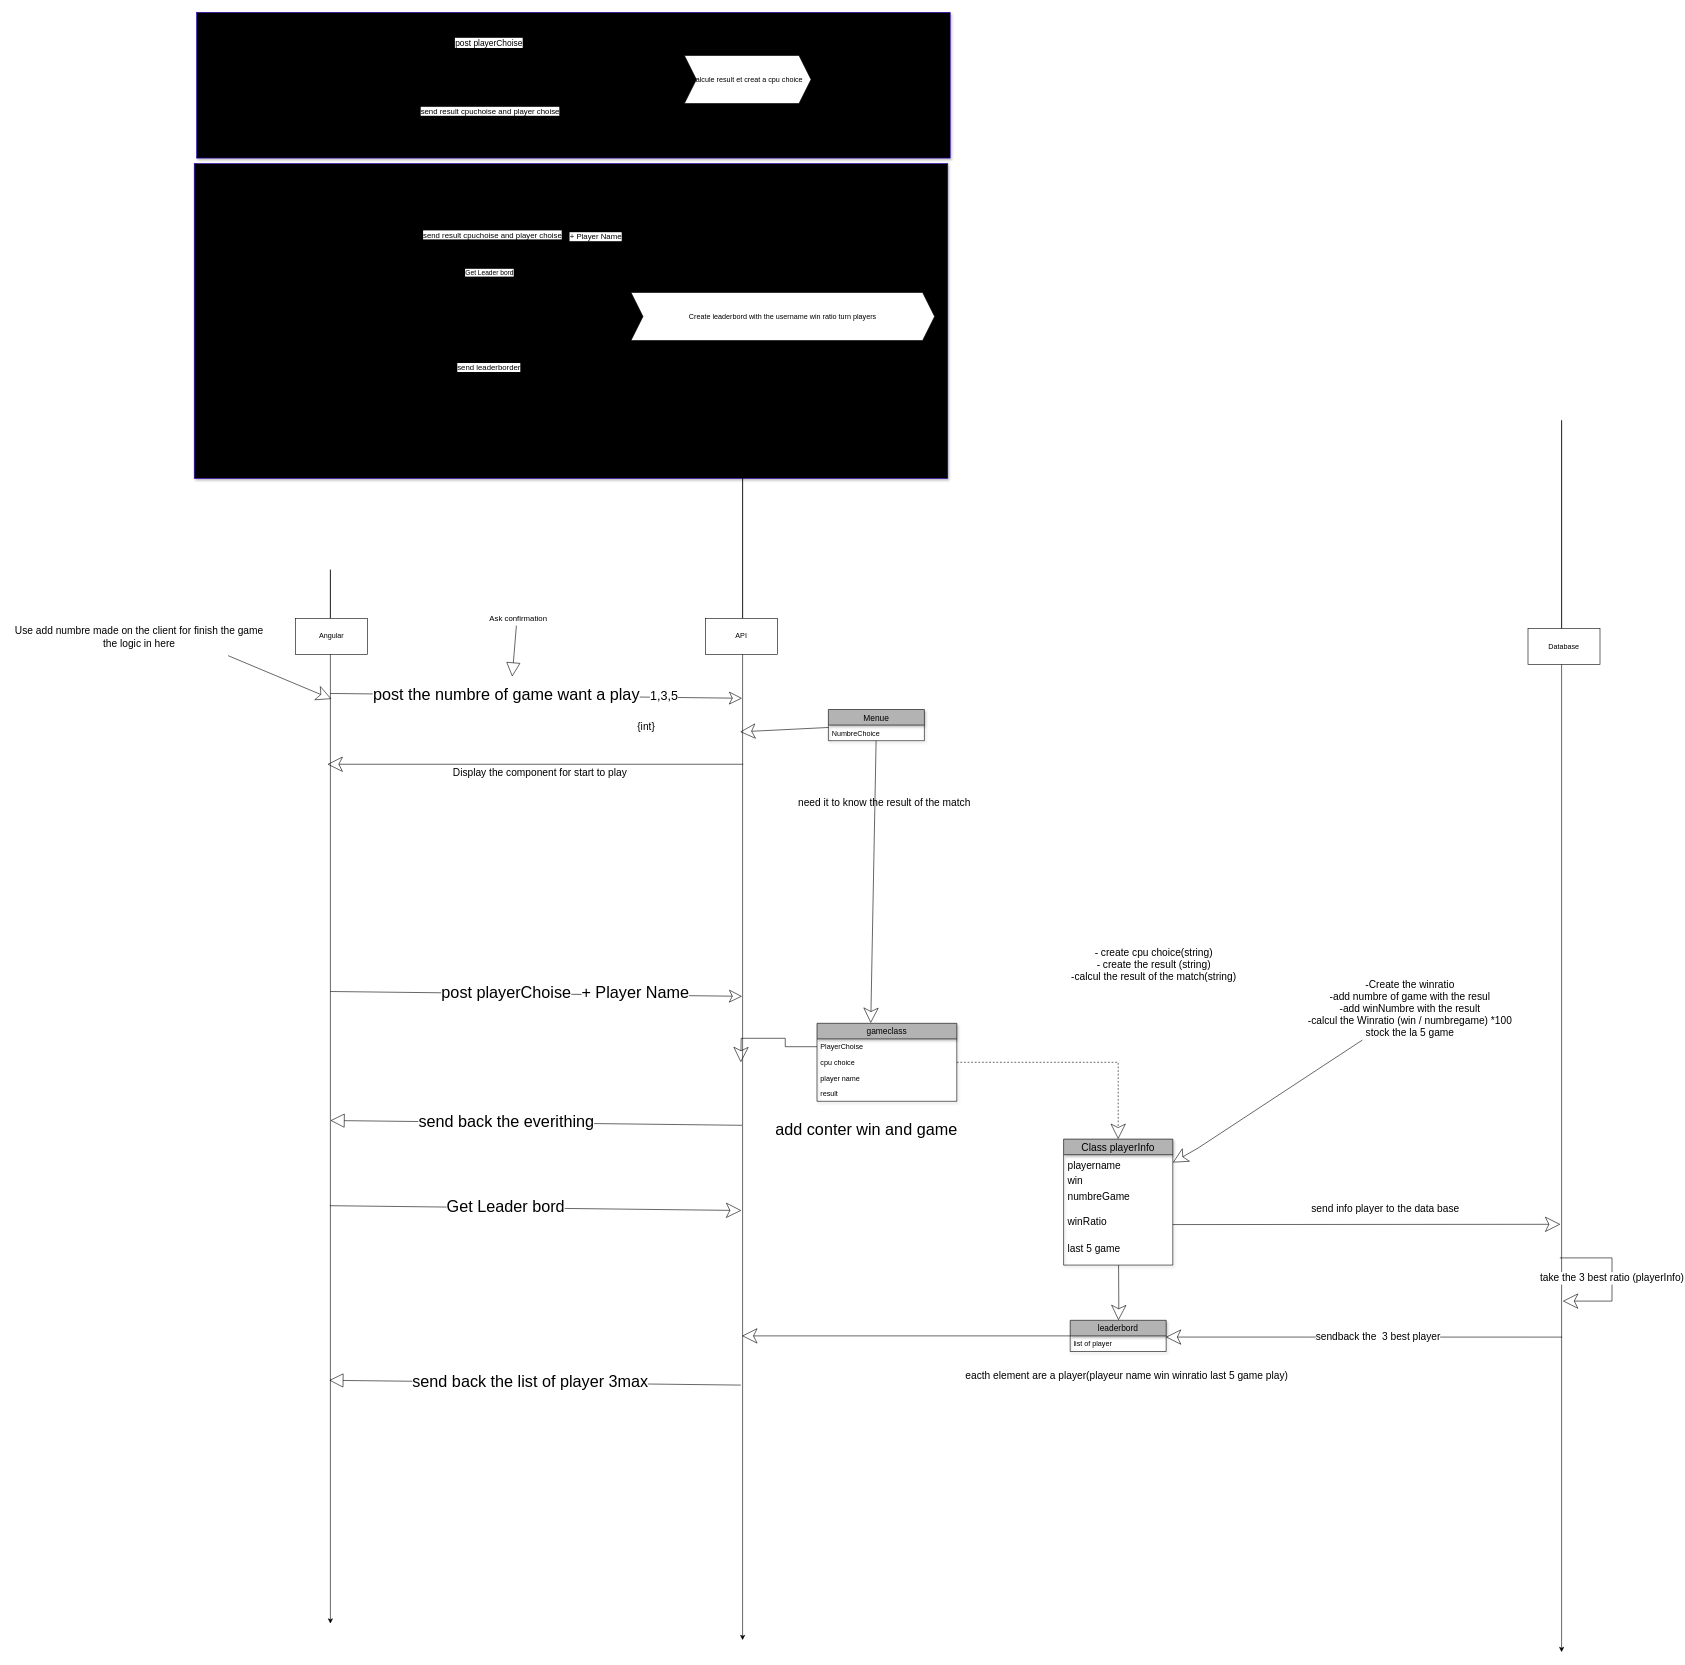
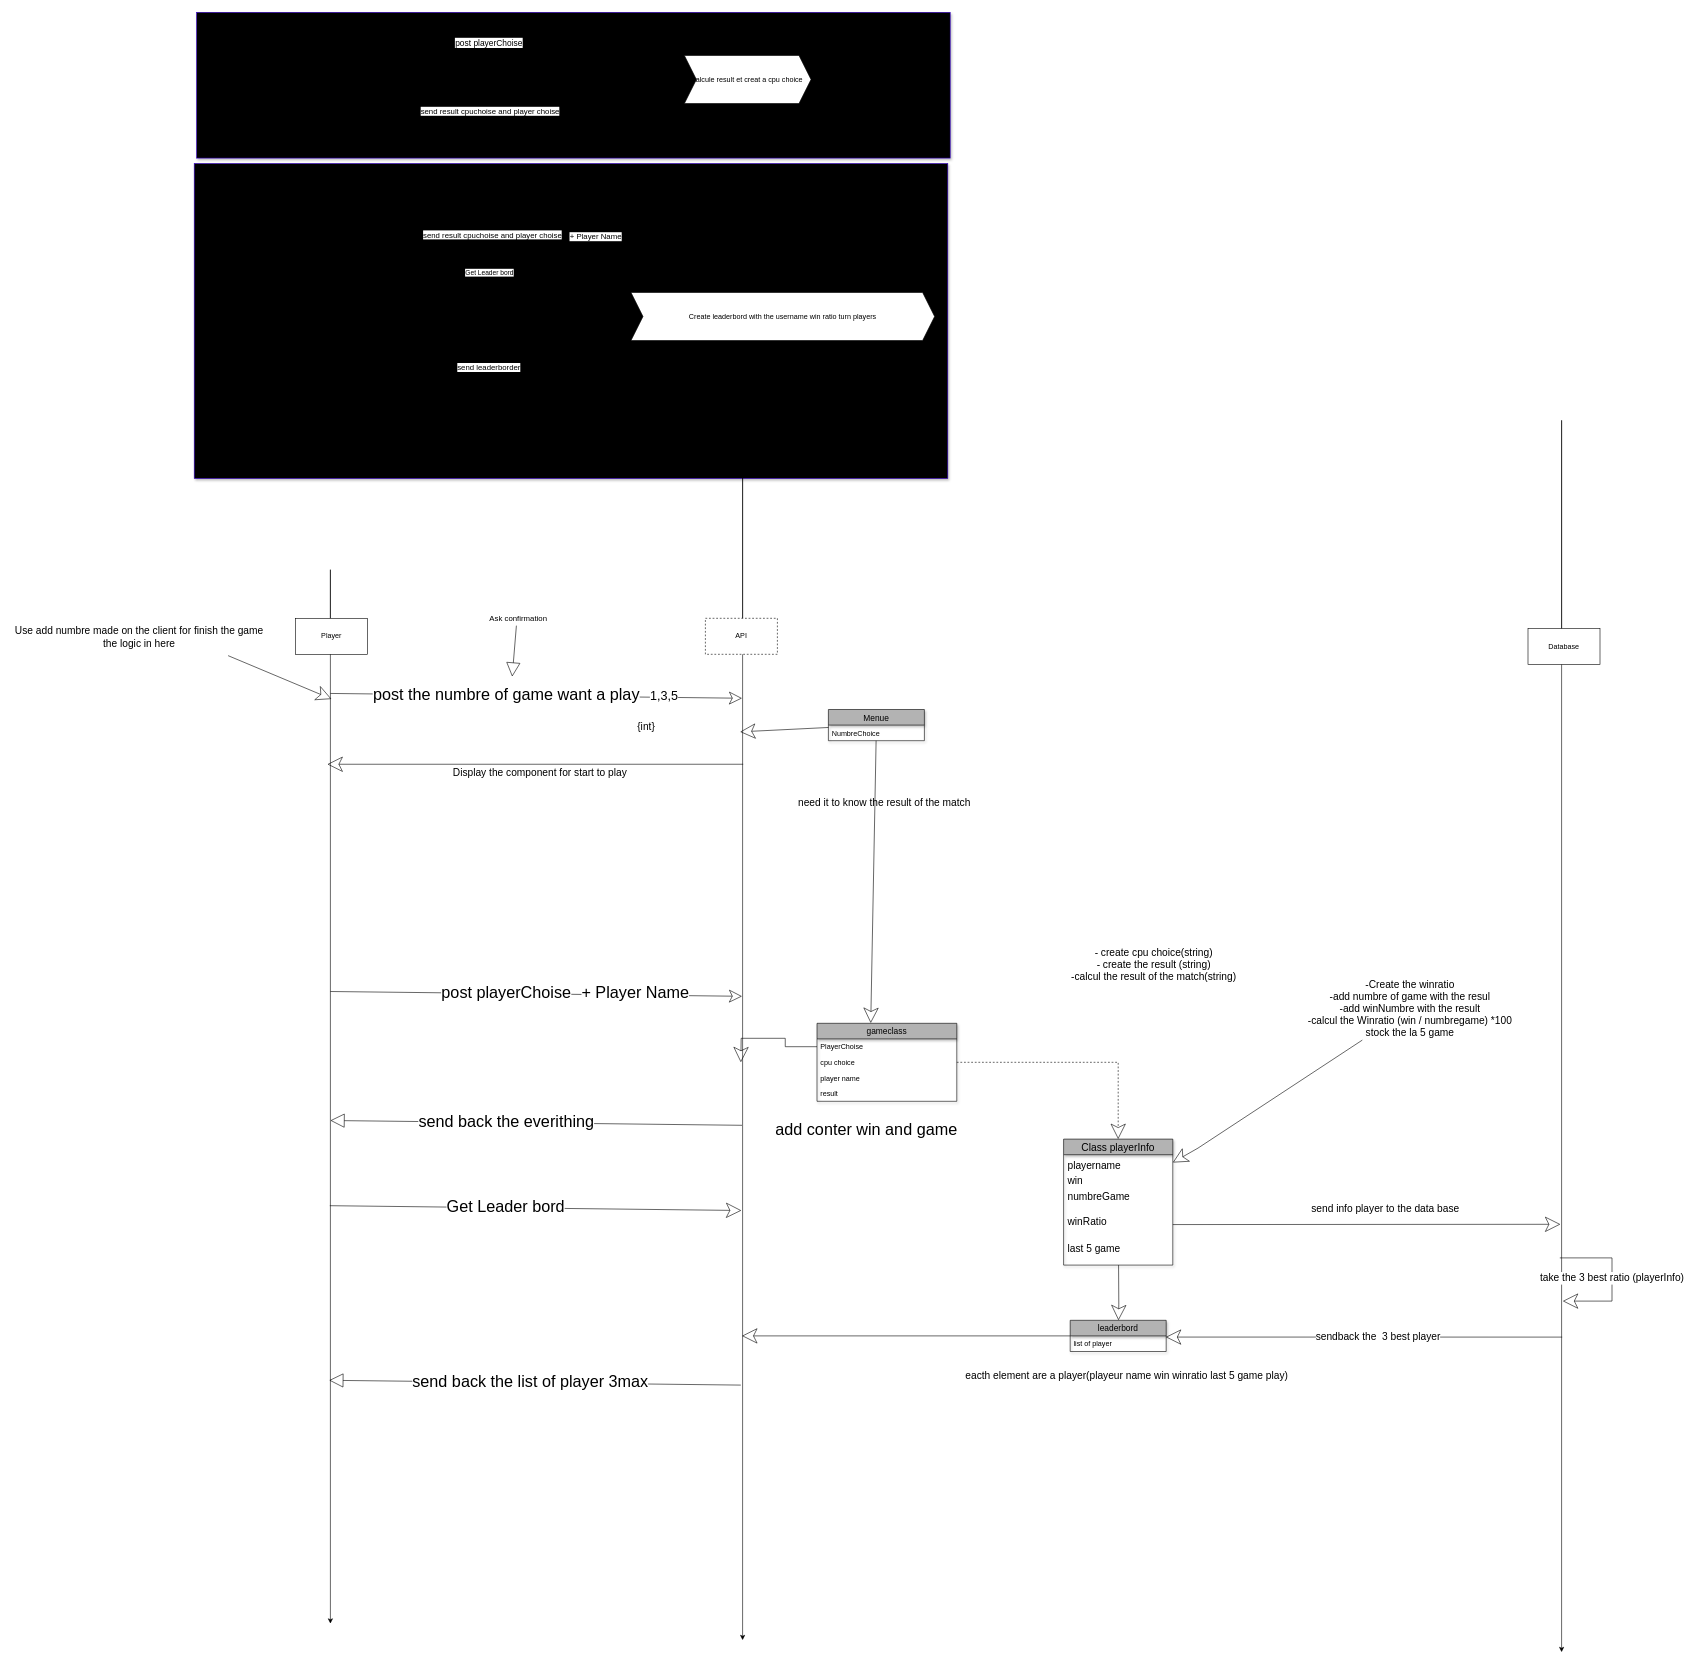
node "Angular": label "Angular" -> "Player"
node "API": style solid -> dashed
